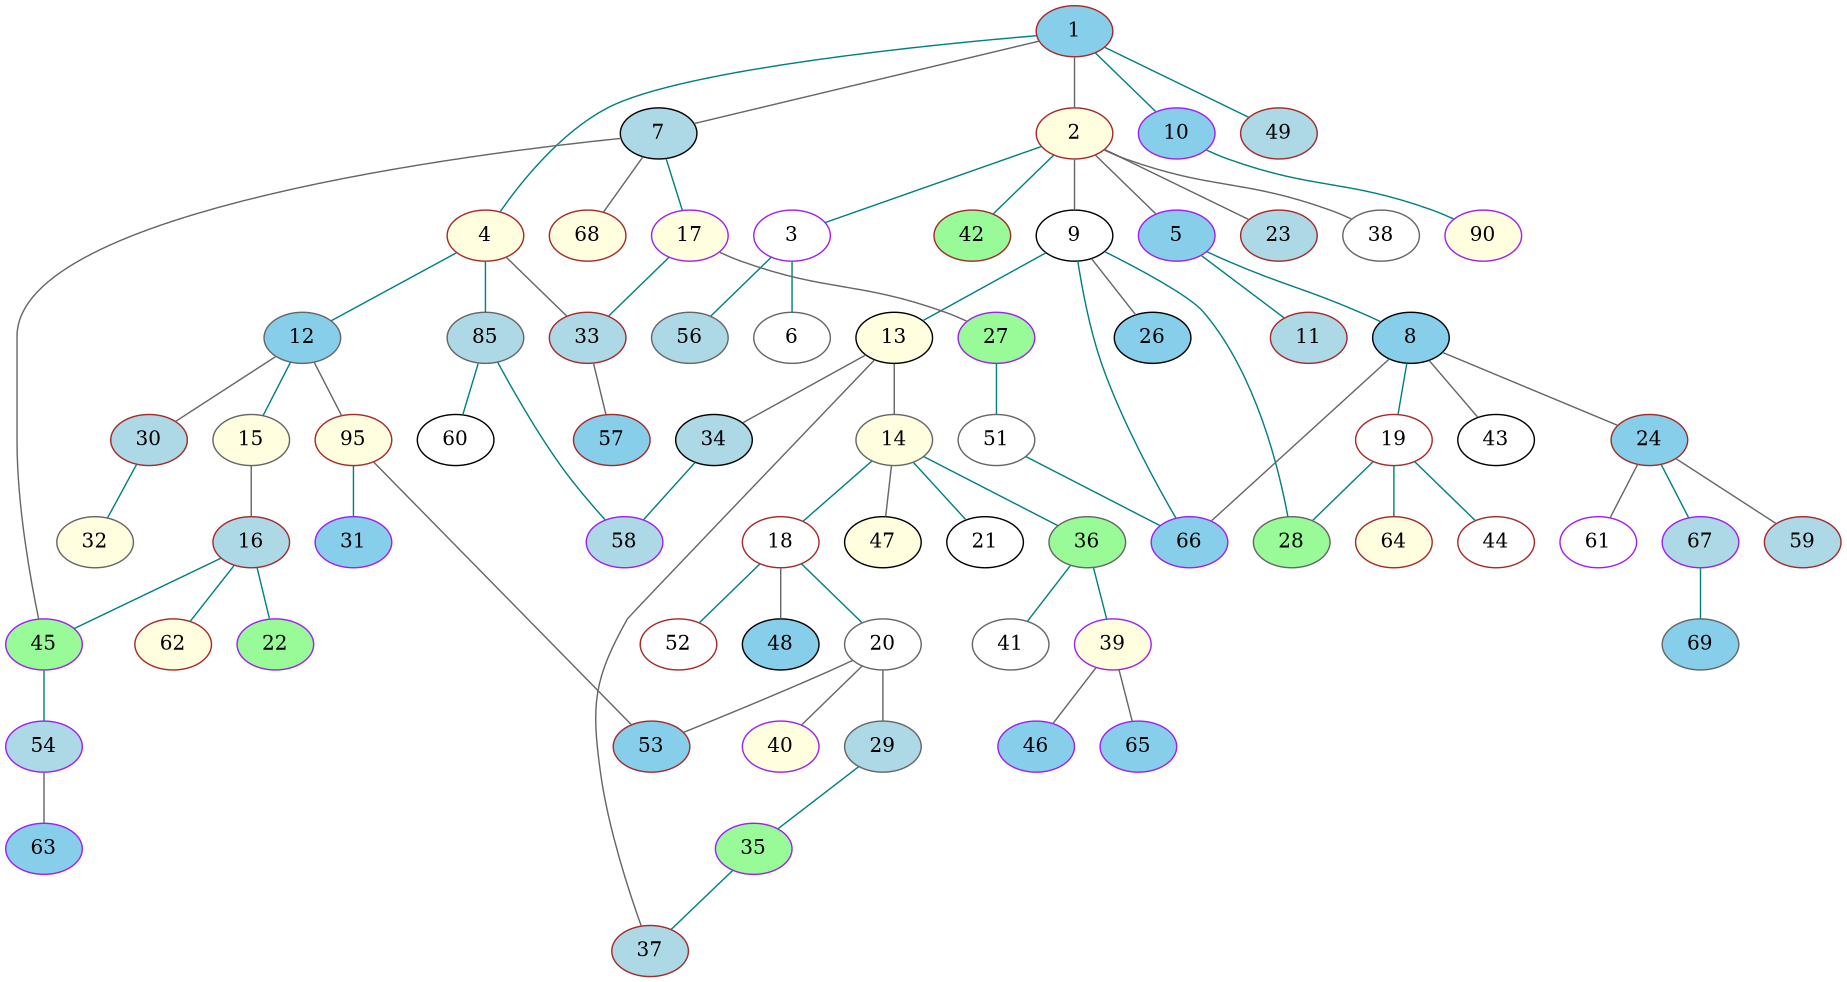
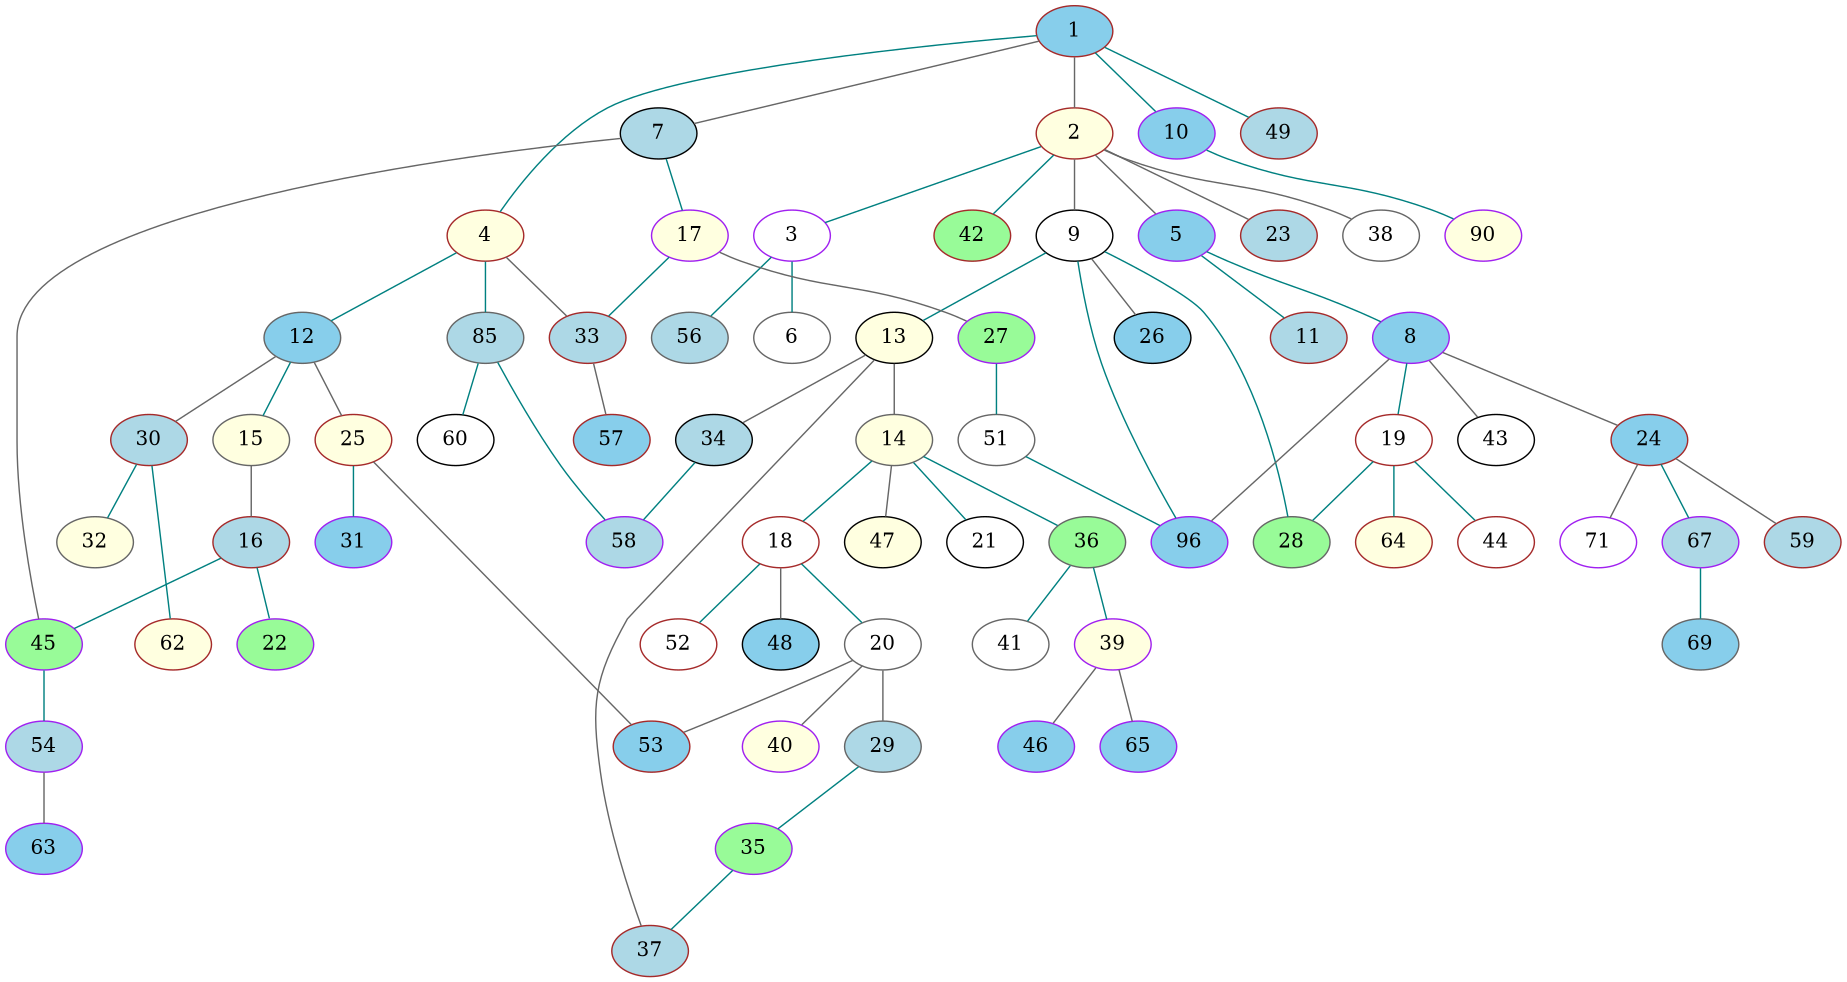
node "68": removed
node "8": color black -> purple
node "95": label "95" -> "25"
node "66": label "66" -> "96"
node "61": label "61" -> "71"
edge "16" -- "62": now "30" -- "62"
